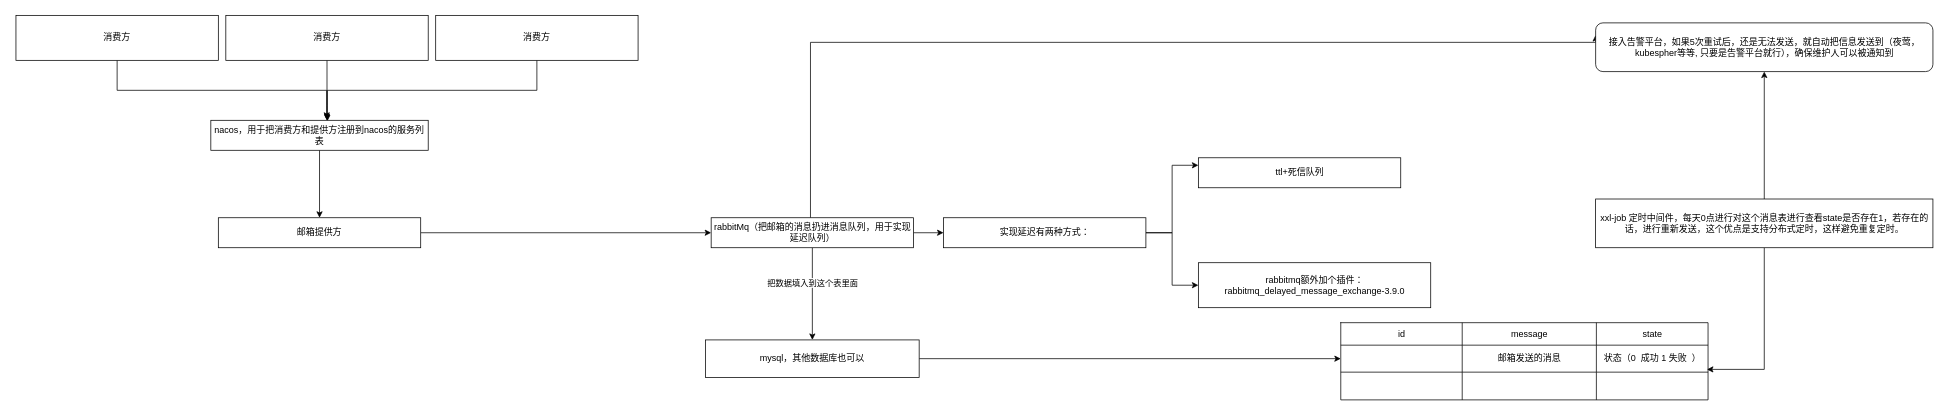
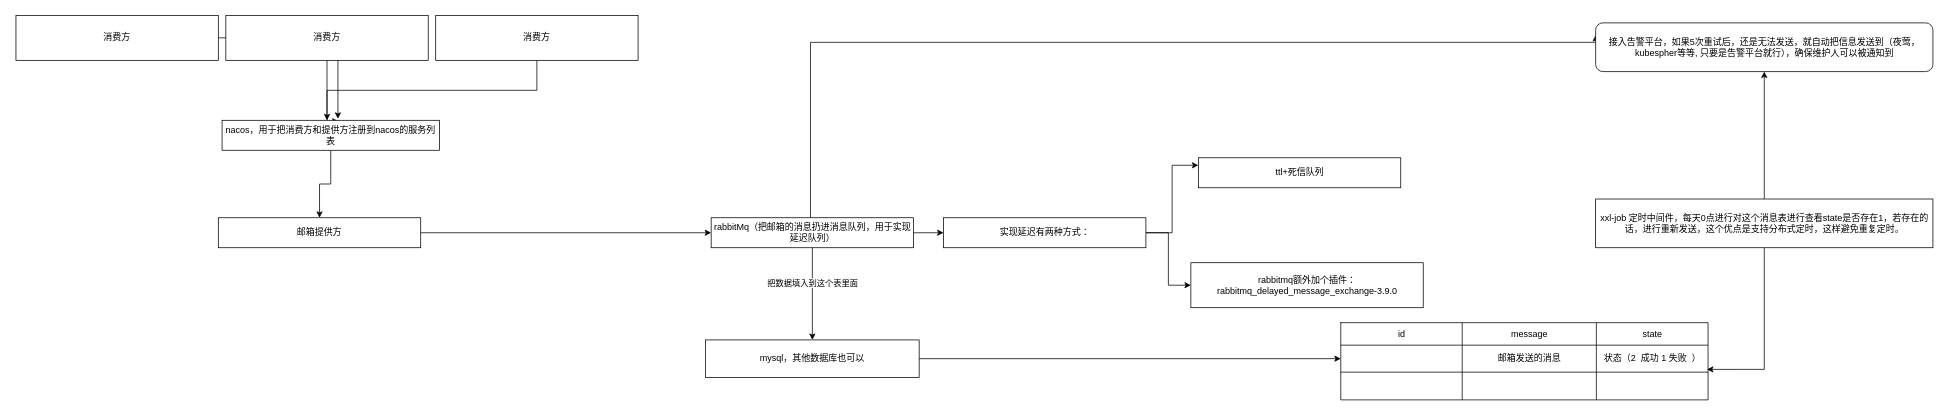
node "nacos，用于把消费方和提供方注册到nacos的服务列表": moved (319, 135) -> (330, 135)
node "rabbitmq额外加个插件：rabbitmq_delayed_message_exchange-3.9.0": moved (1315, 285) -> (1307, 285)
node "状态（0 成功 1 失败 ）": label "状态（0 成功 1 失败 ）" -> "状态（2 成功 1 失败 ）"
